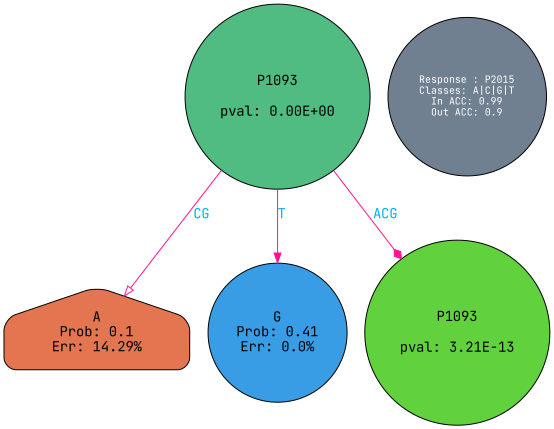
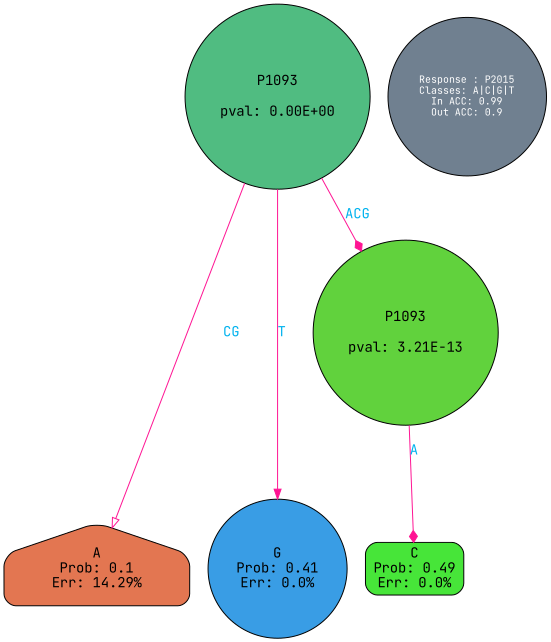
node "C Prob: 0.49 Err: 0.0%": added
